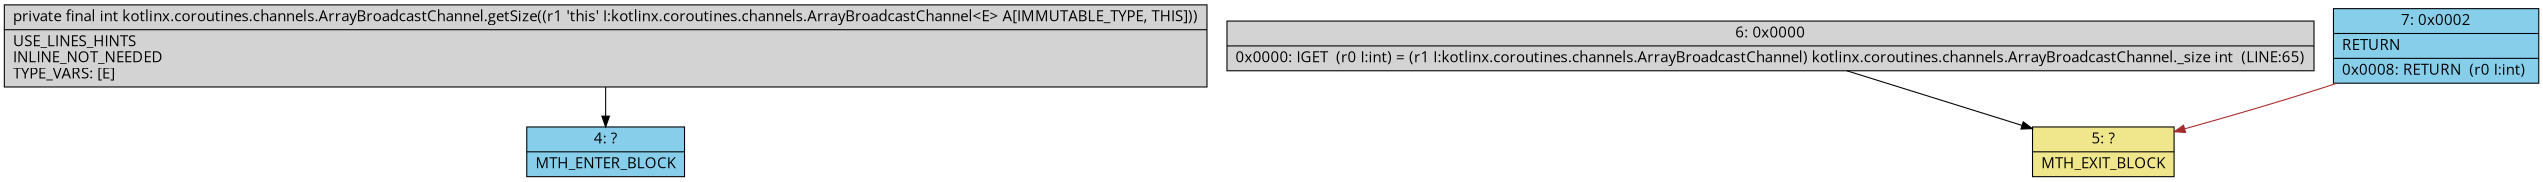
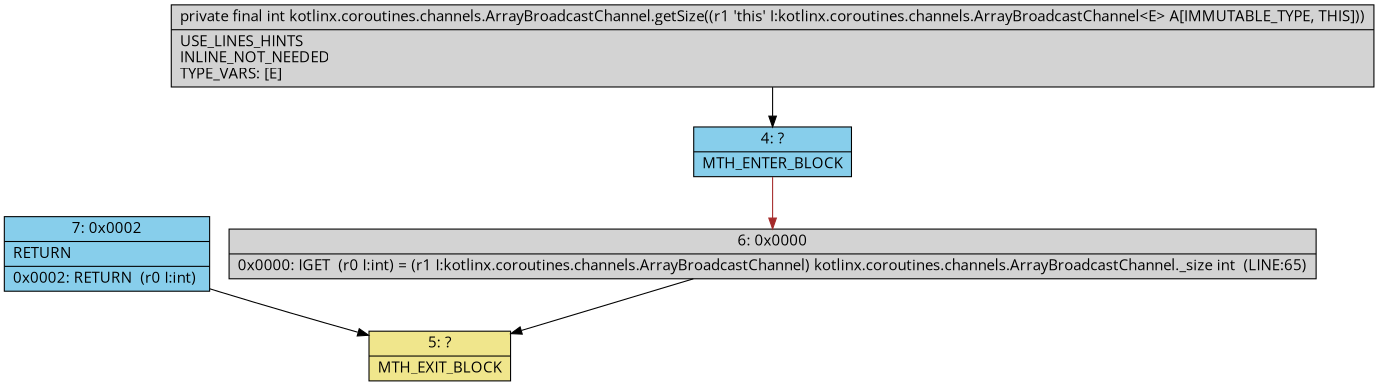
node "7: 0x0002": text "0x0008: RETURN  (r0 I:int)" -> "0x0002: RETURN  (r0 I:int)"
edge "7: 0x0002" -> "5: ?": color brown -> black
edge "4: ?" -> "6: 0x0000": added
